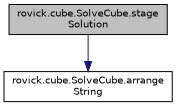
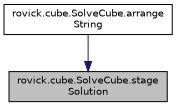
edge "rovick.cube.SolveCube.stage Solution" -> "rovick.cube.SolveCube.arrange String": reversed
